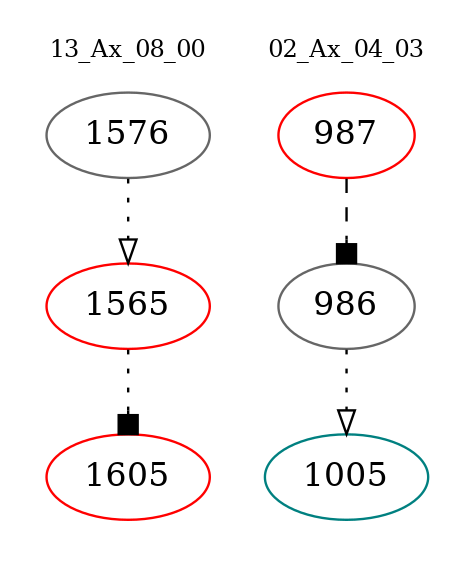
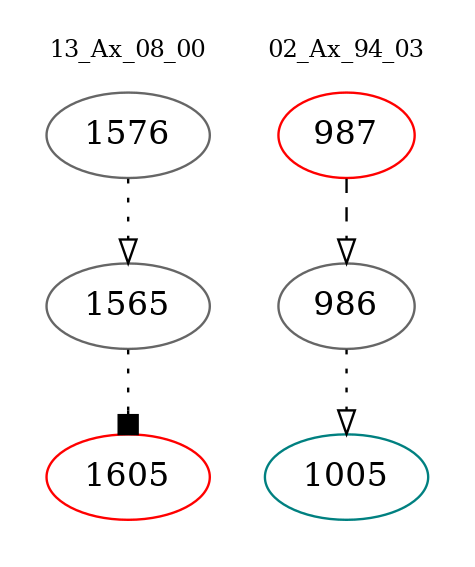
cluster "02_Ax_04_03": label "02_Ax_04_03" -> "02_Ax_94_03"
edge "987" -> "986": arrowhead box -> onormal
node "1565": color red -> gray40
